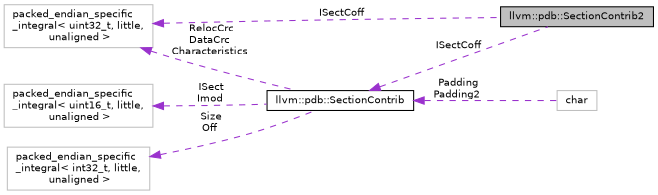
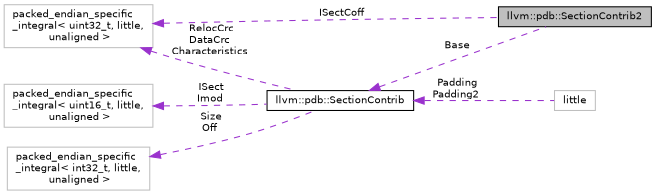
edge "llvm::pdb::SectionContrib2" -> "llvm::pdb::SectionContrib": label " ISectCoff" -> " Base"
node "char": label "char" -> "little"
